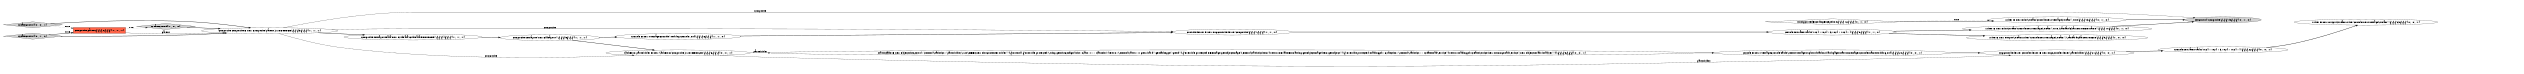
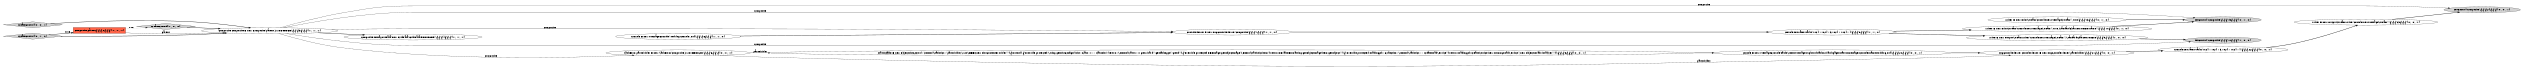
node "setControl(composite)@@@24@@@['0', '0', '1']": added
node "UnsupportedEncodingException e@@@12@@@['0', '1', '0']": removed
edge "createControl['0', '0', '1']" -> "Composite parent@@@2@@@['1', '1', '1']": removed, label "true"
node "composite.setLayout(new FillLayout())@@@5@@@['1', '1', '1']": removed
node "setControl(composite)@@@10@@@['1', '0', '0']": added
